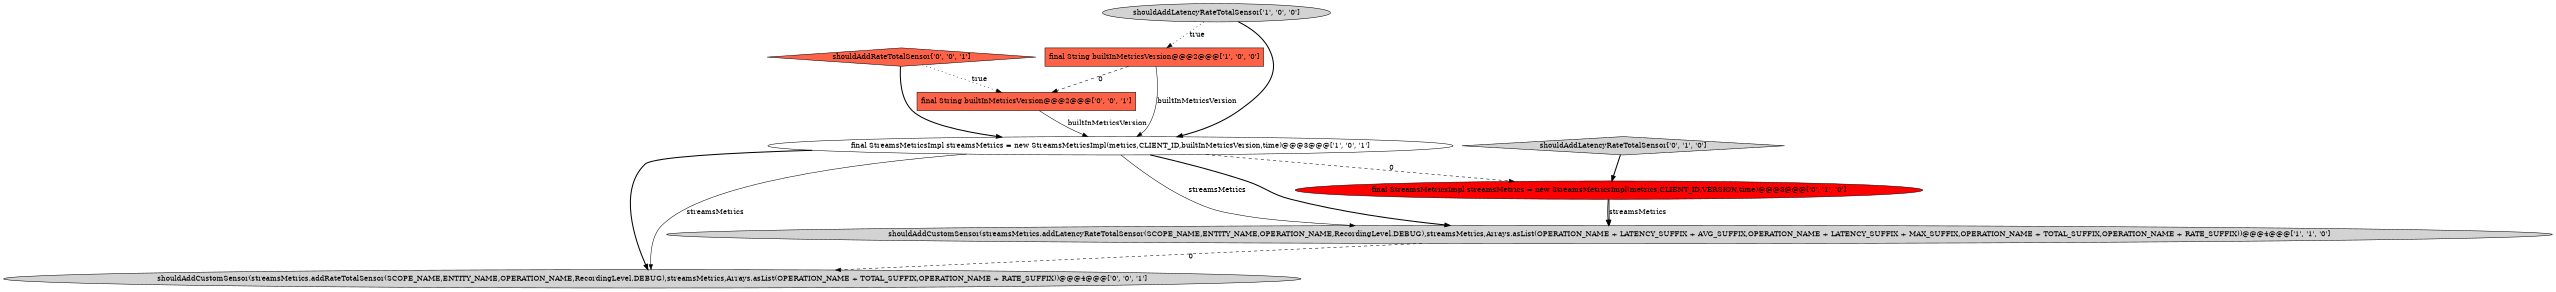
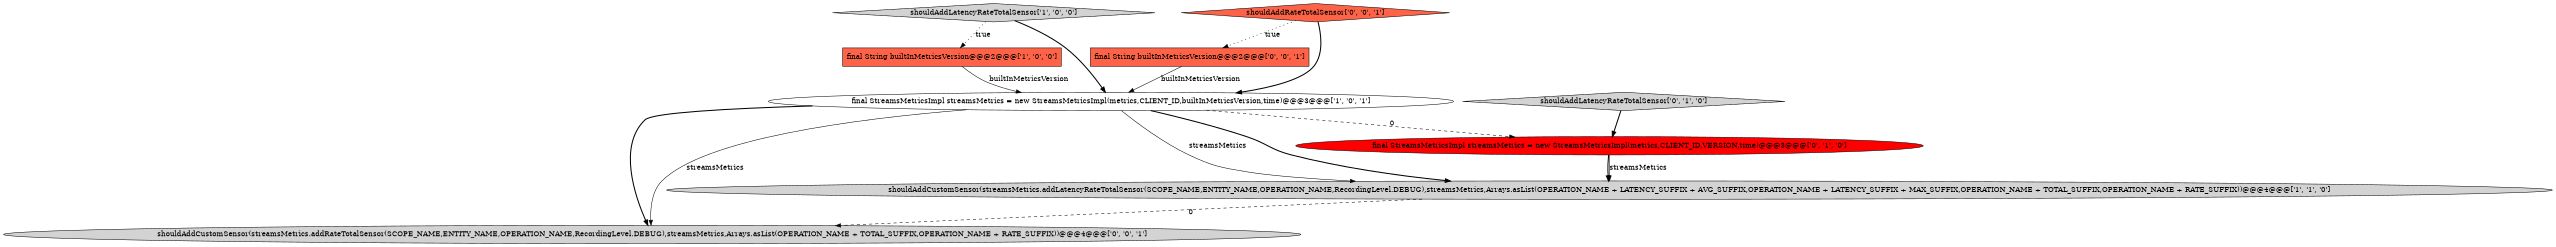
node "shouldAddLatencyRateTotalSensor['1', '0', '0']": shape ellipse -> diamond
edge "final String builtInMetricsVersion@@@2@@@['1', '0', '0']" -> "final String builtInMetricsVersion@@@2@@@['0', '0', '1']": removed, label "0"
